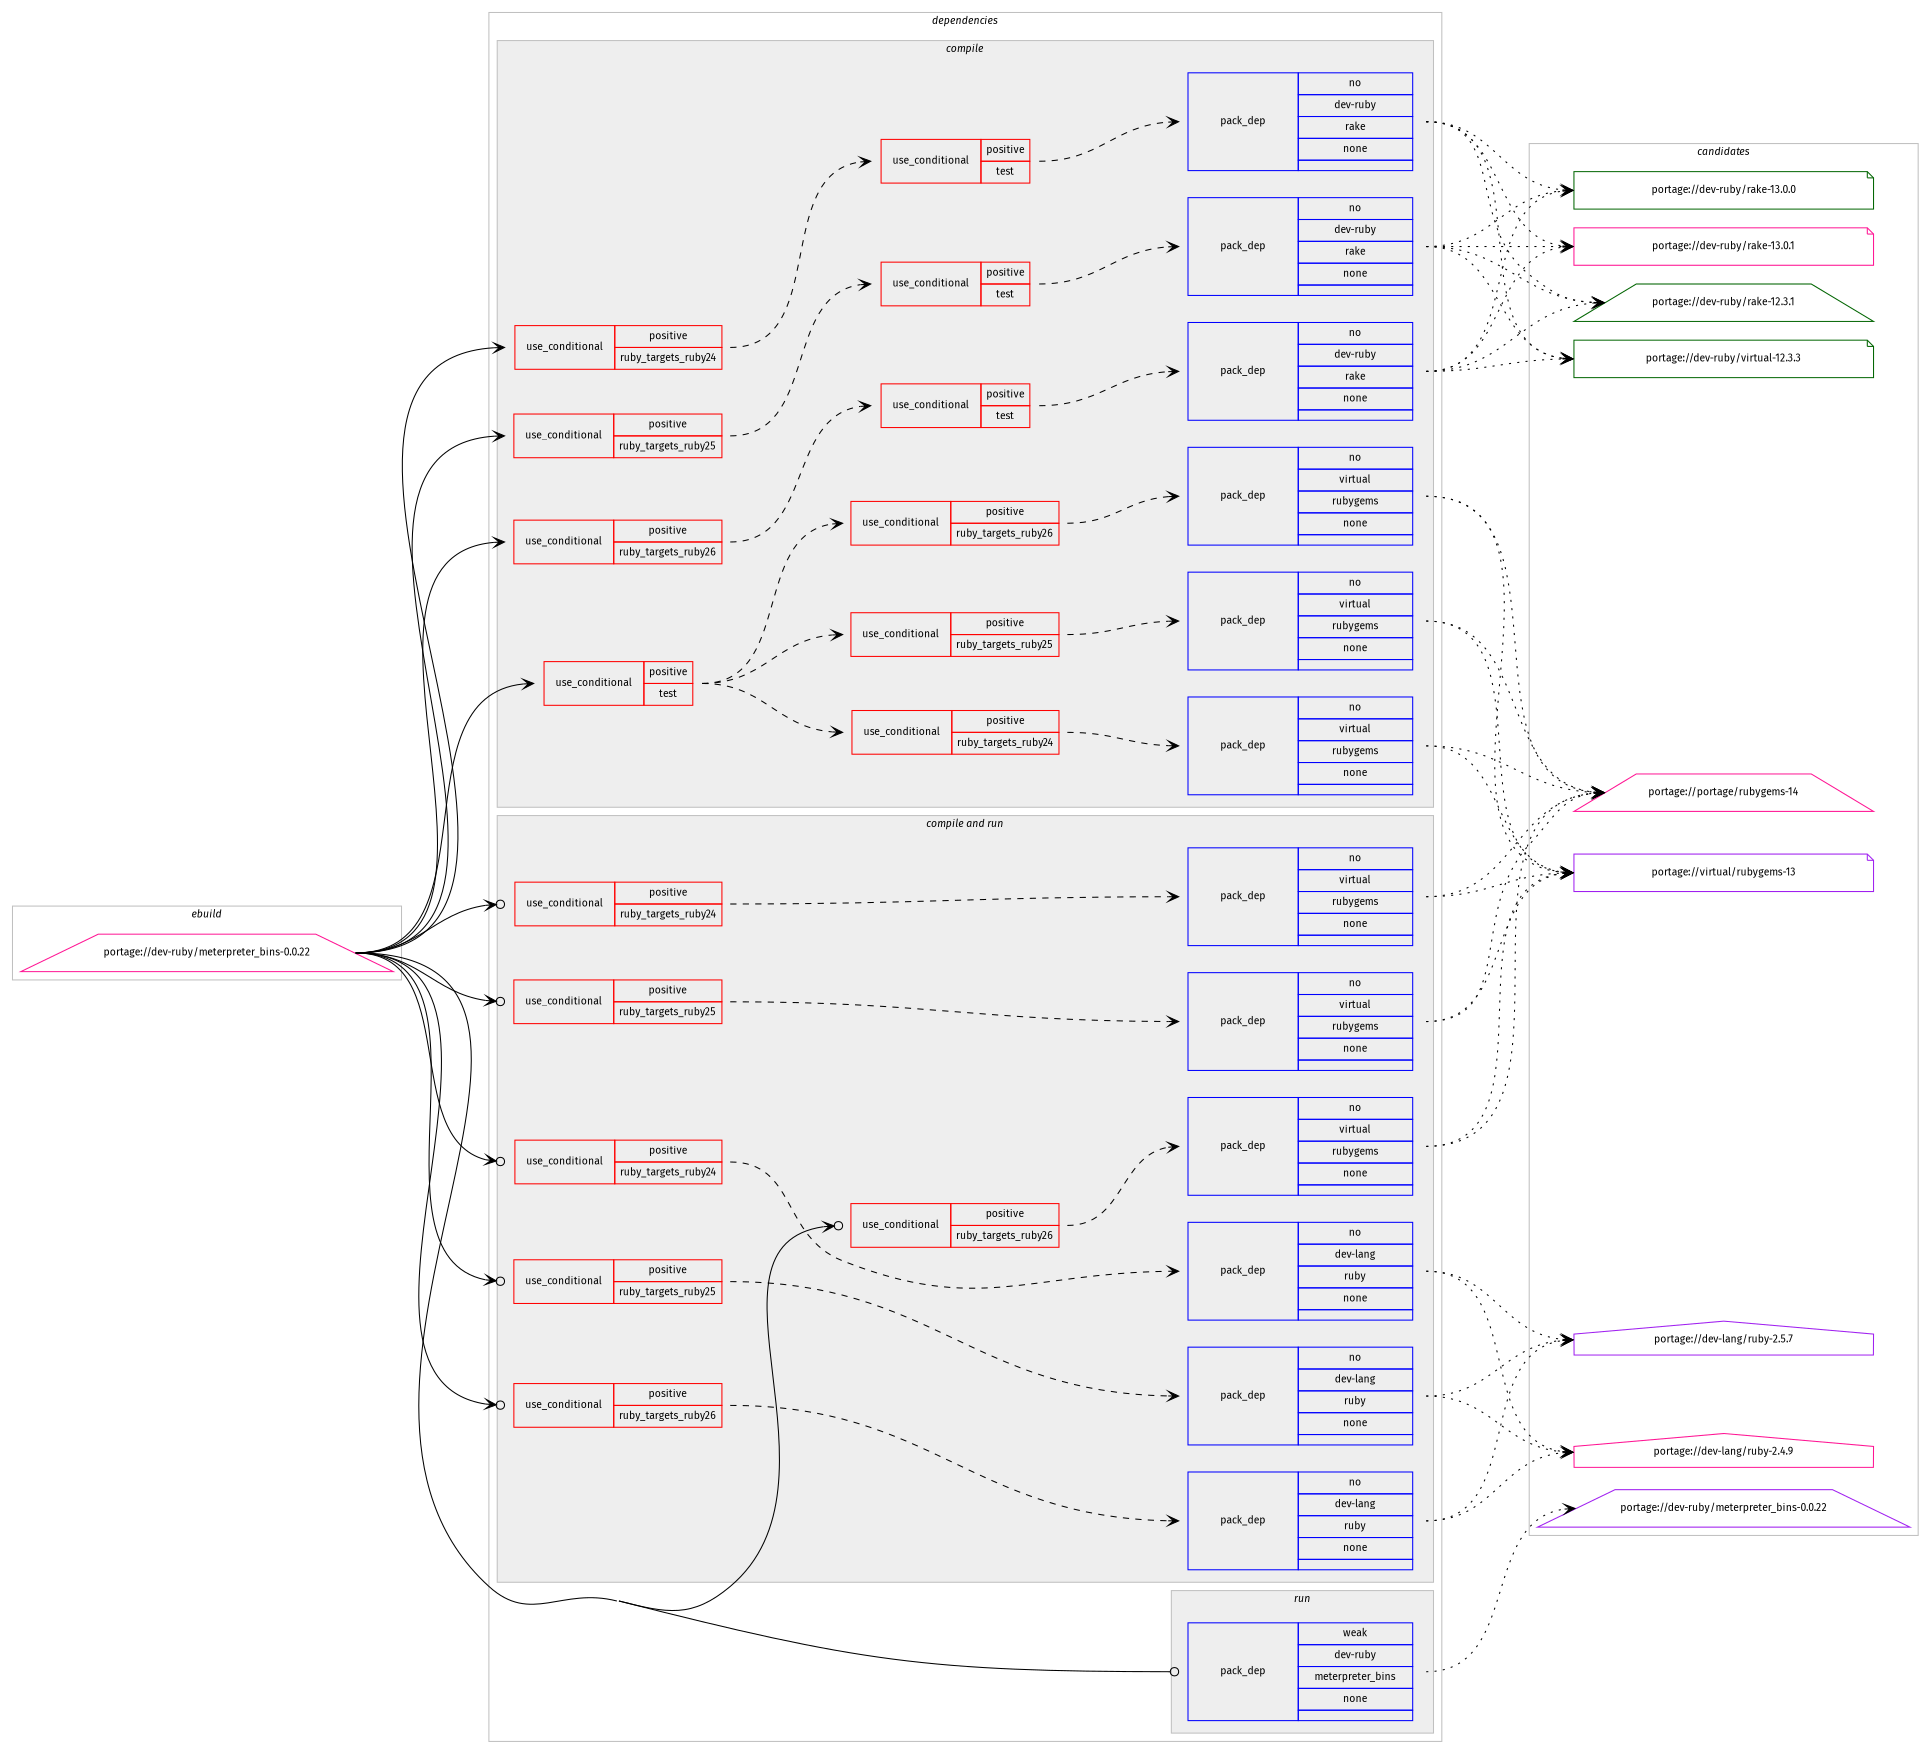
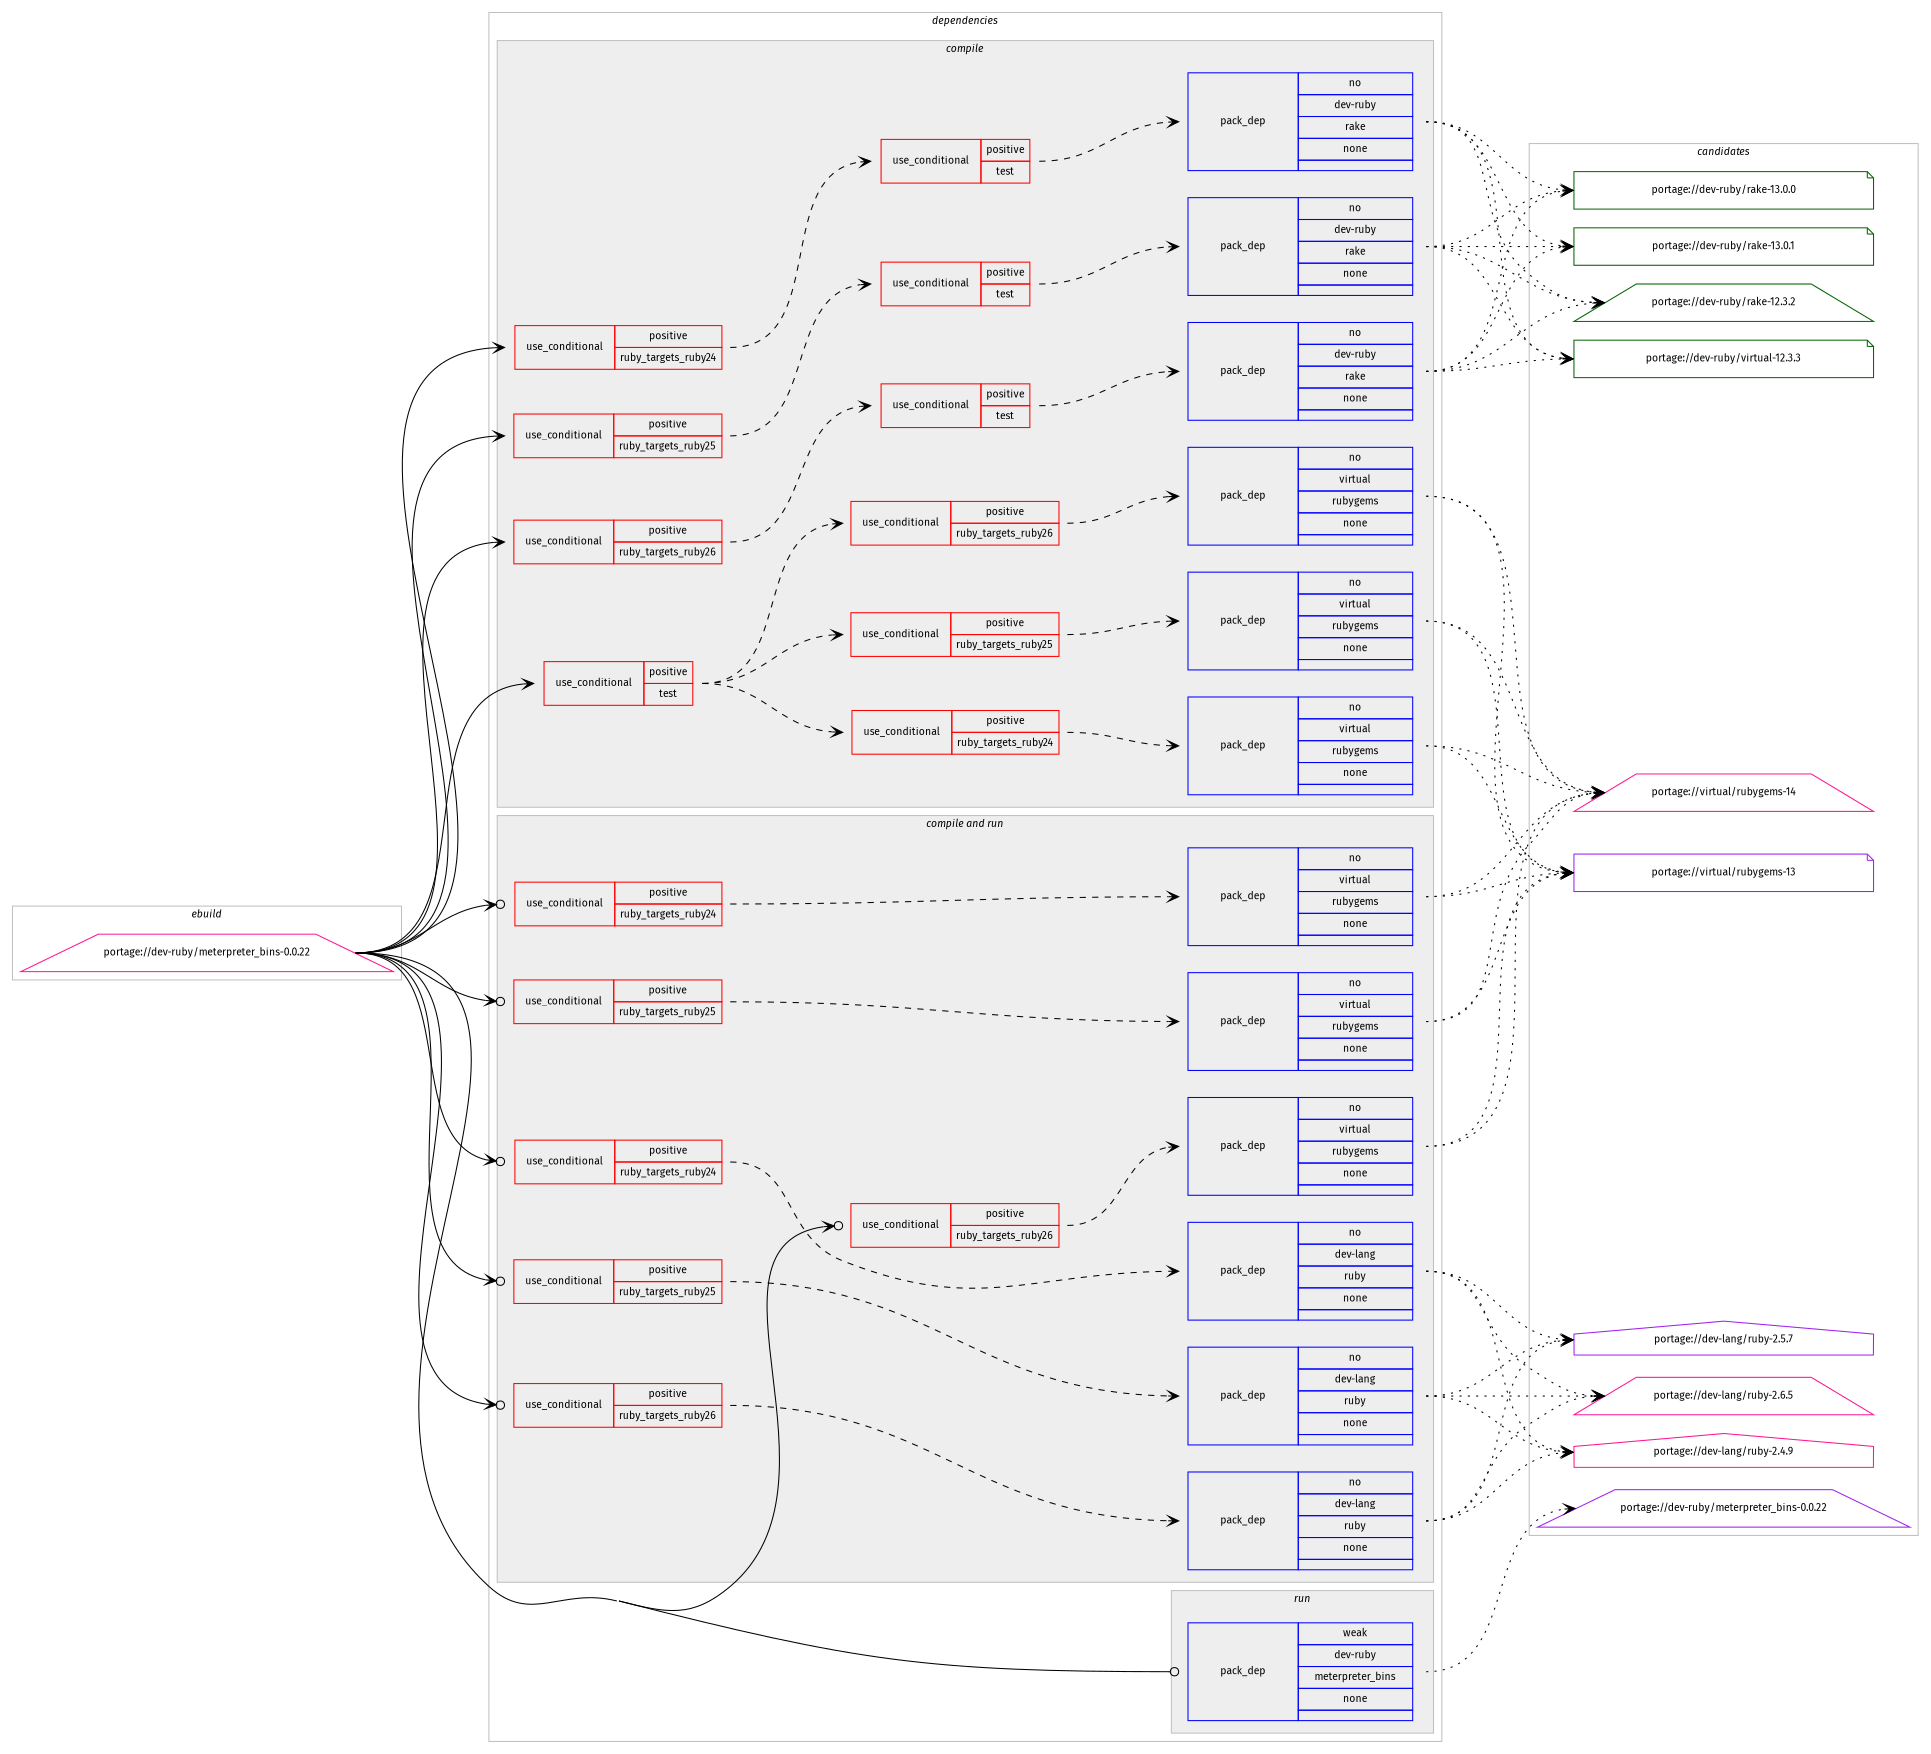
node "portage://dev-ruby/rake-13.0.1": color deeppink -> darkgreen
node "portage://dev-ruby/rake-12.3.1": label "portage://dev-ruby/rake-12.3.1" -> "portage://dev-ruby/rake-12.3.2"
node "portage://portage/rubygems-14": label "portage://portage/rubygems-14" -> "portage://virtual/rubygems-14"
node "portage://dev-lang/ruby-2.6.5": added
